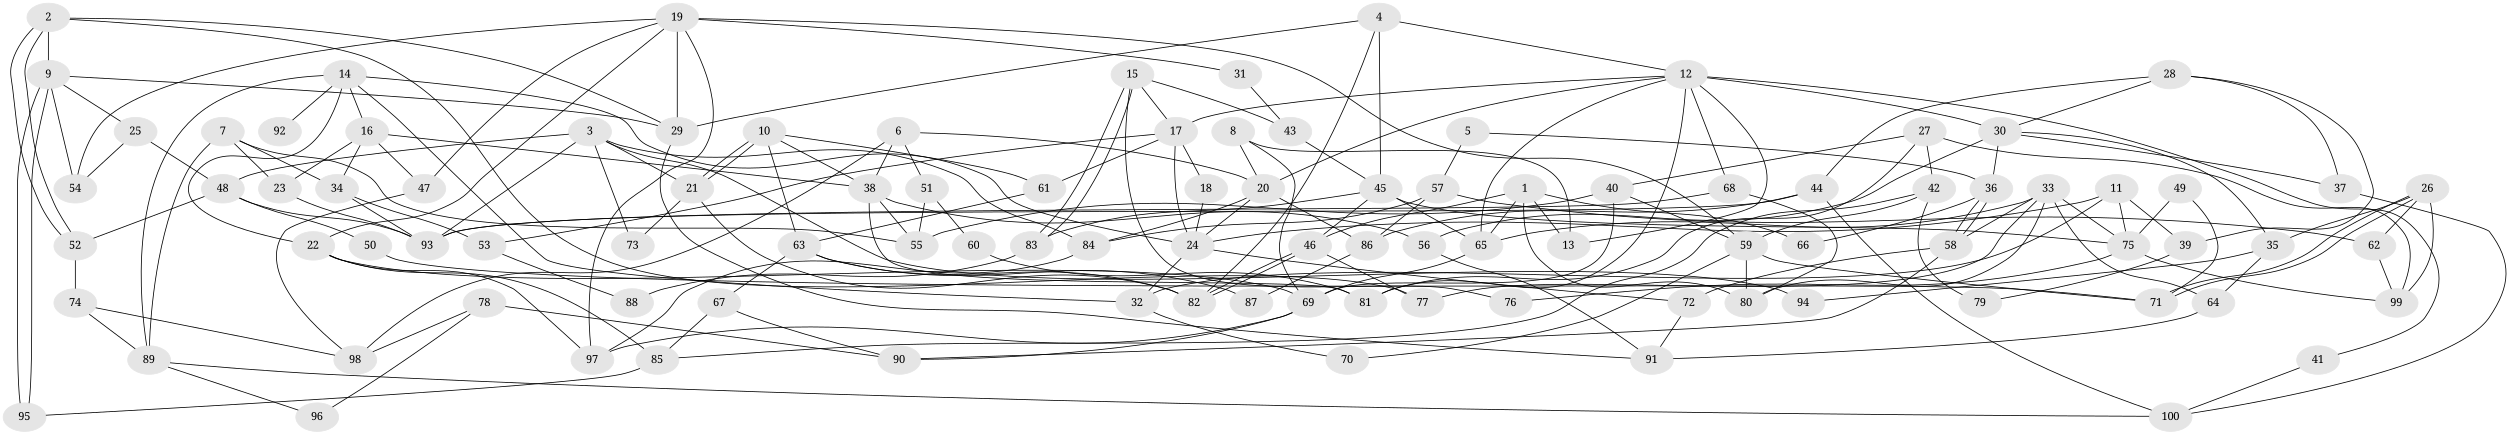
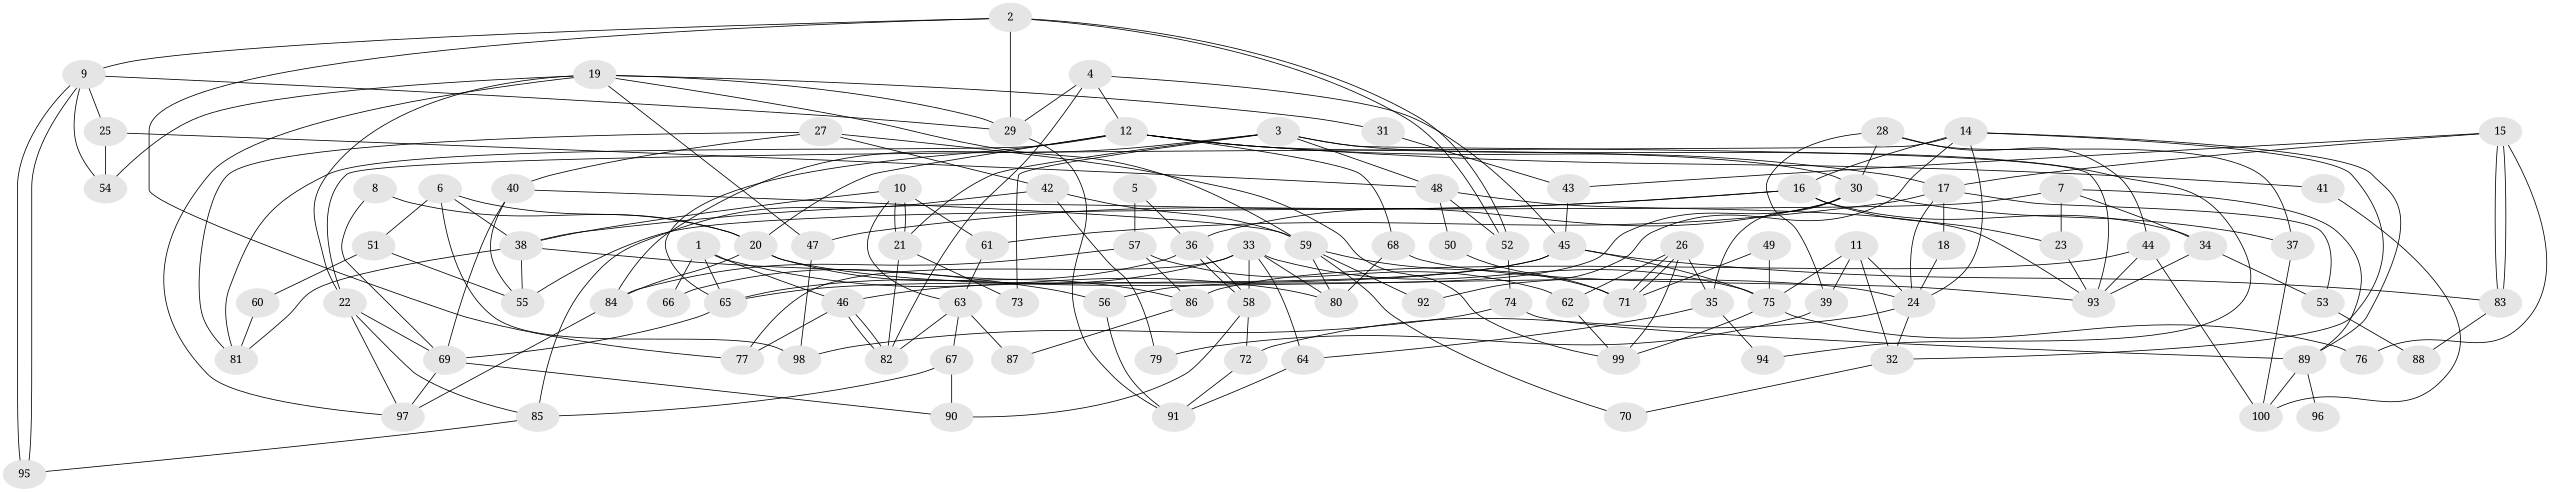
node "13": removed
edge "59" -- "92": added
node "78": removed
